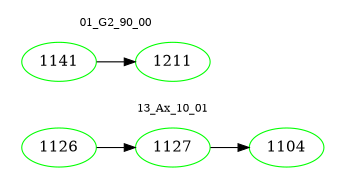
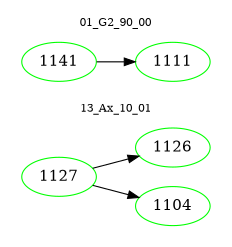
node "1211": label "1211" -> "1111"
edge "1126" -> "1127": reversed
